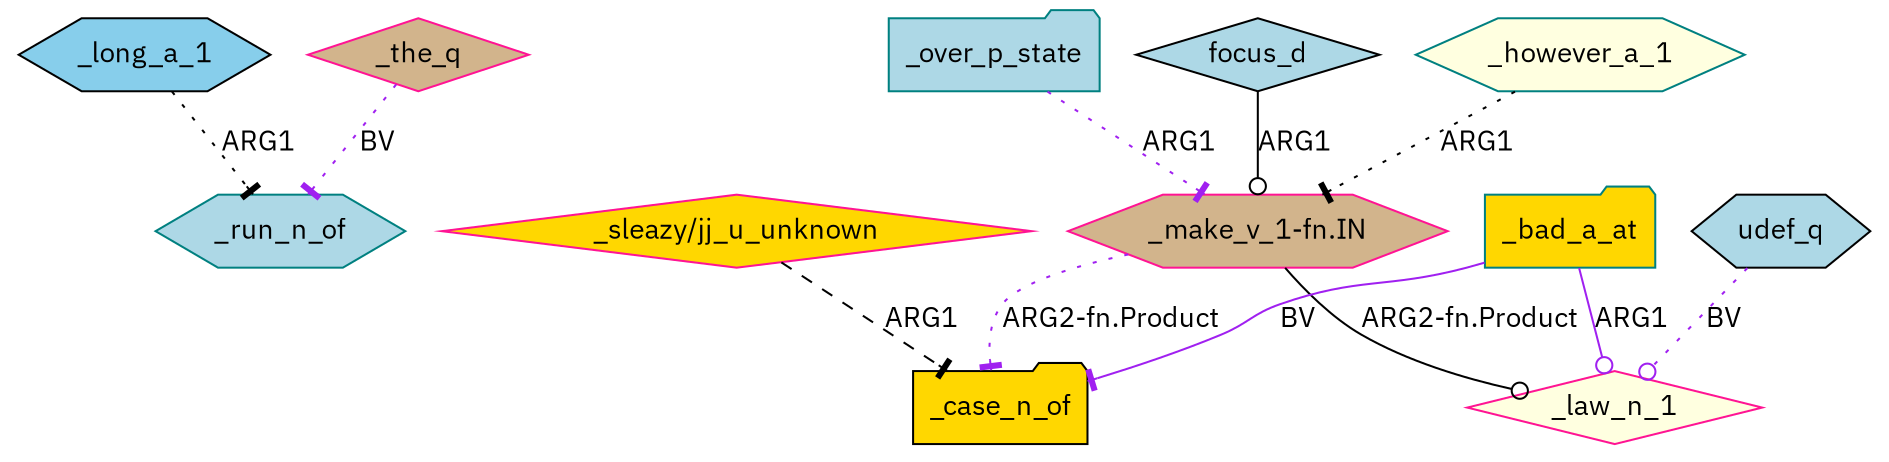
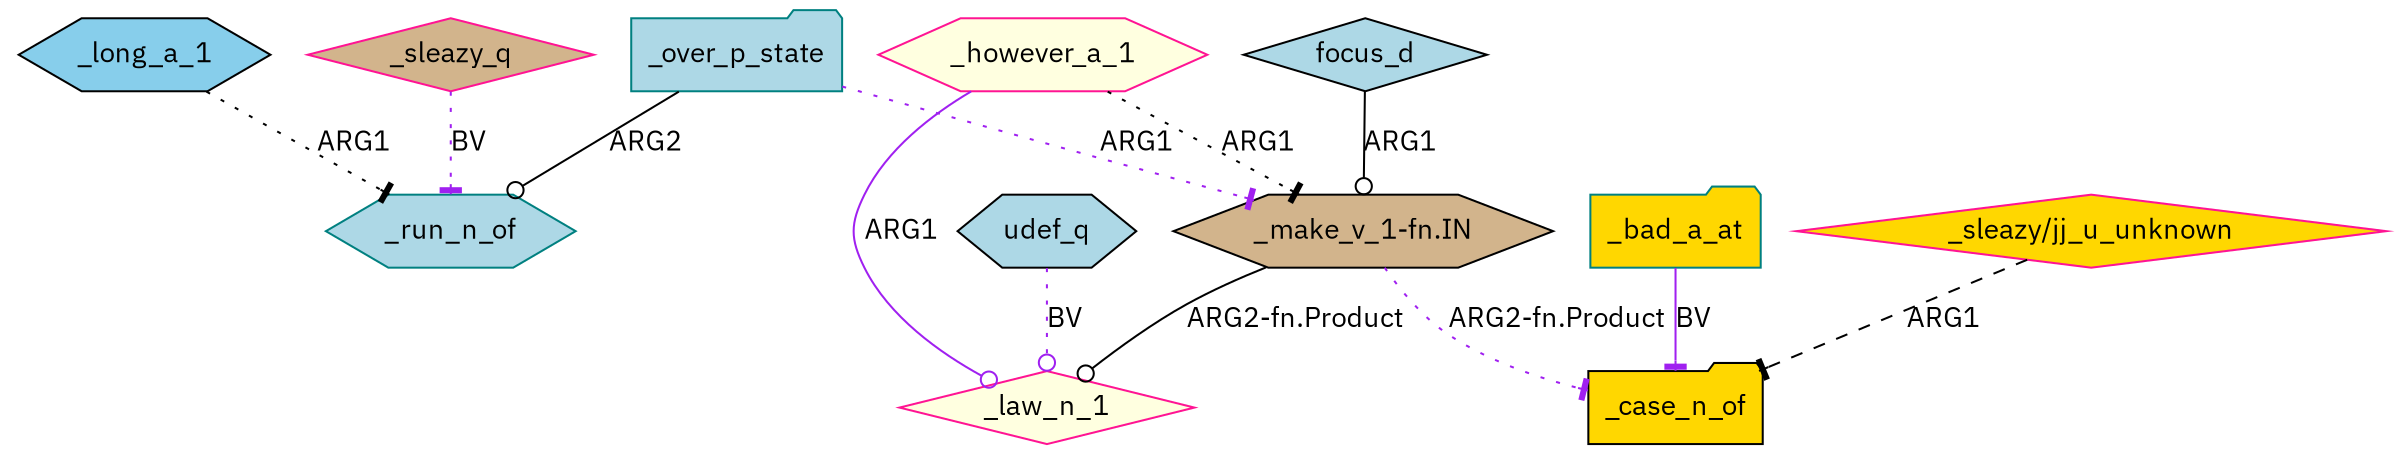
node "_the_q": label "_the_q" -> "_sleazy_q"
node "_however_a_1": color teal -> deeppink
edge "_over_p_state" -> "_run_n_of": added, label "ARG2"
node "_make_v_1-fn.IN": color deeppink -> black
edge "_bad_a_at" -> "_law_n_1": now "_however_a_1" -> "_law_n_1"
